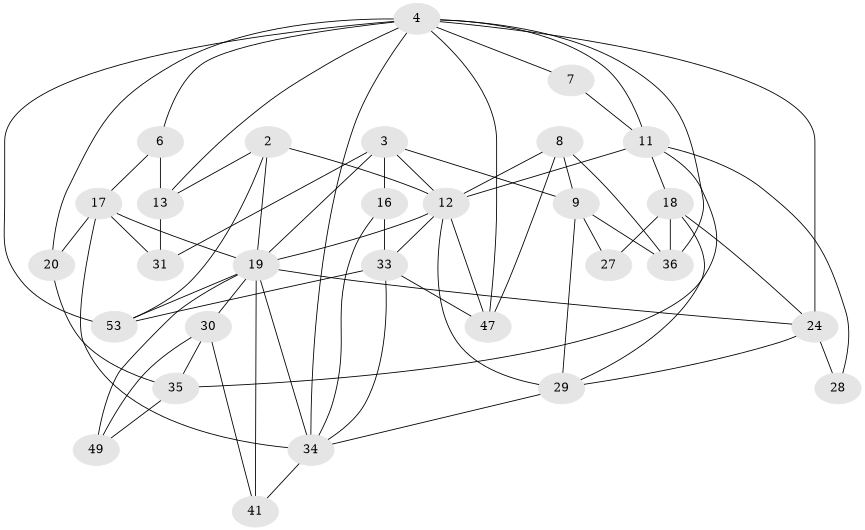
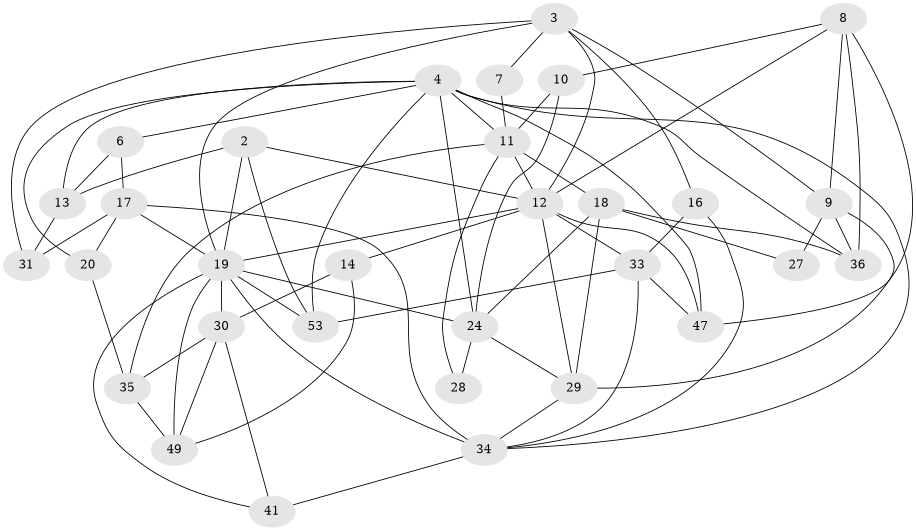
edge "4" -- "7": now "3" -- "7"
node "10": added
node "14": added
